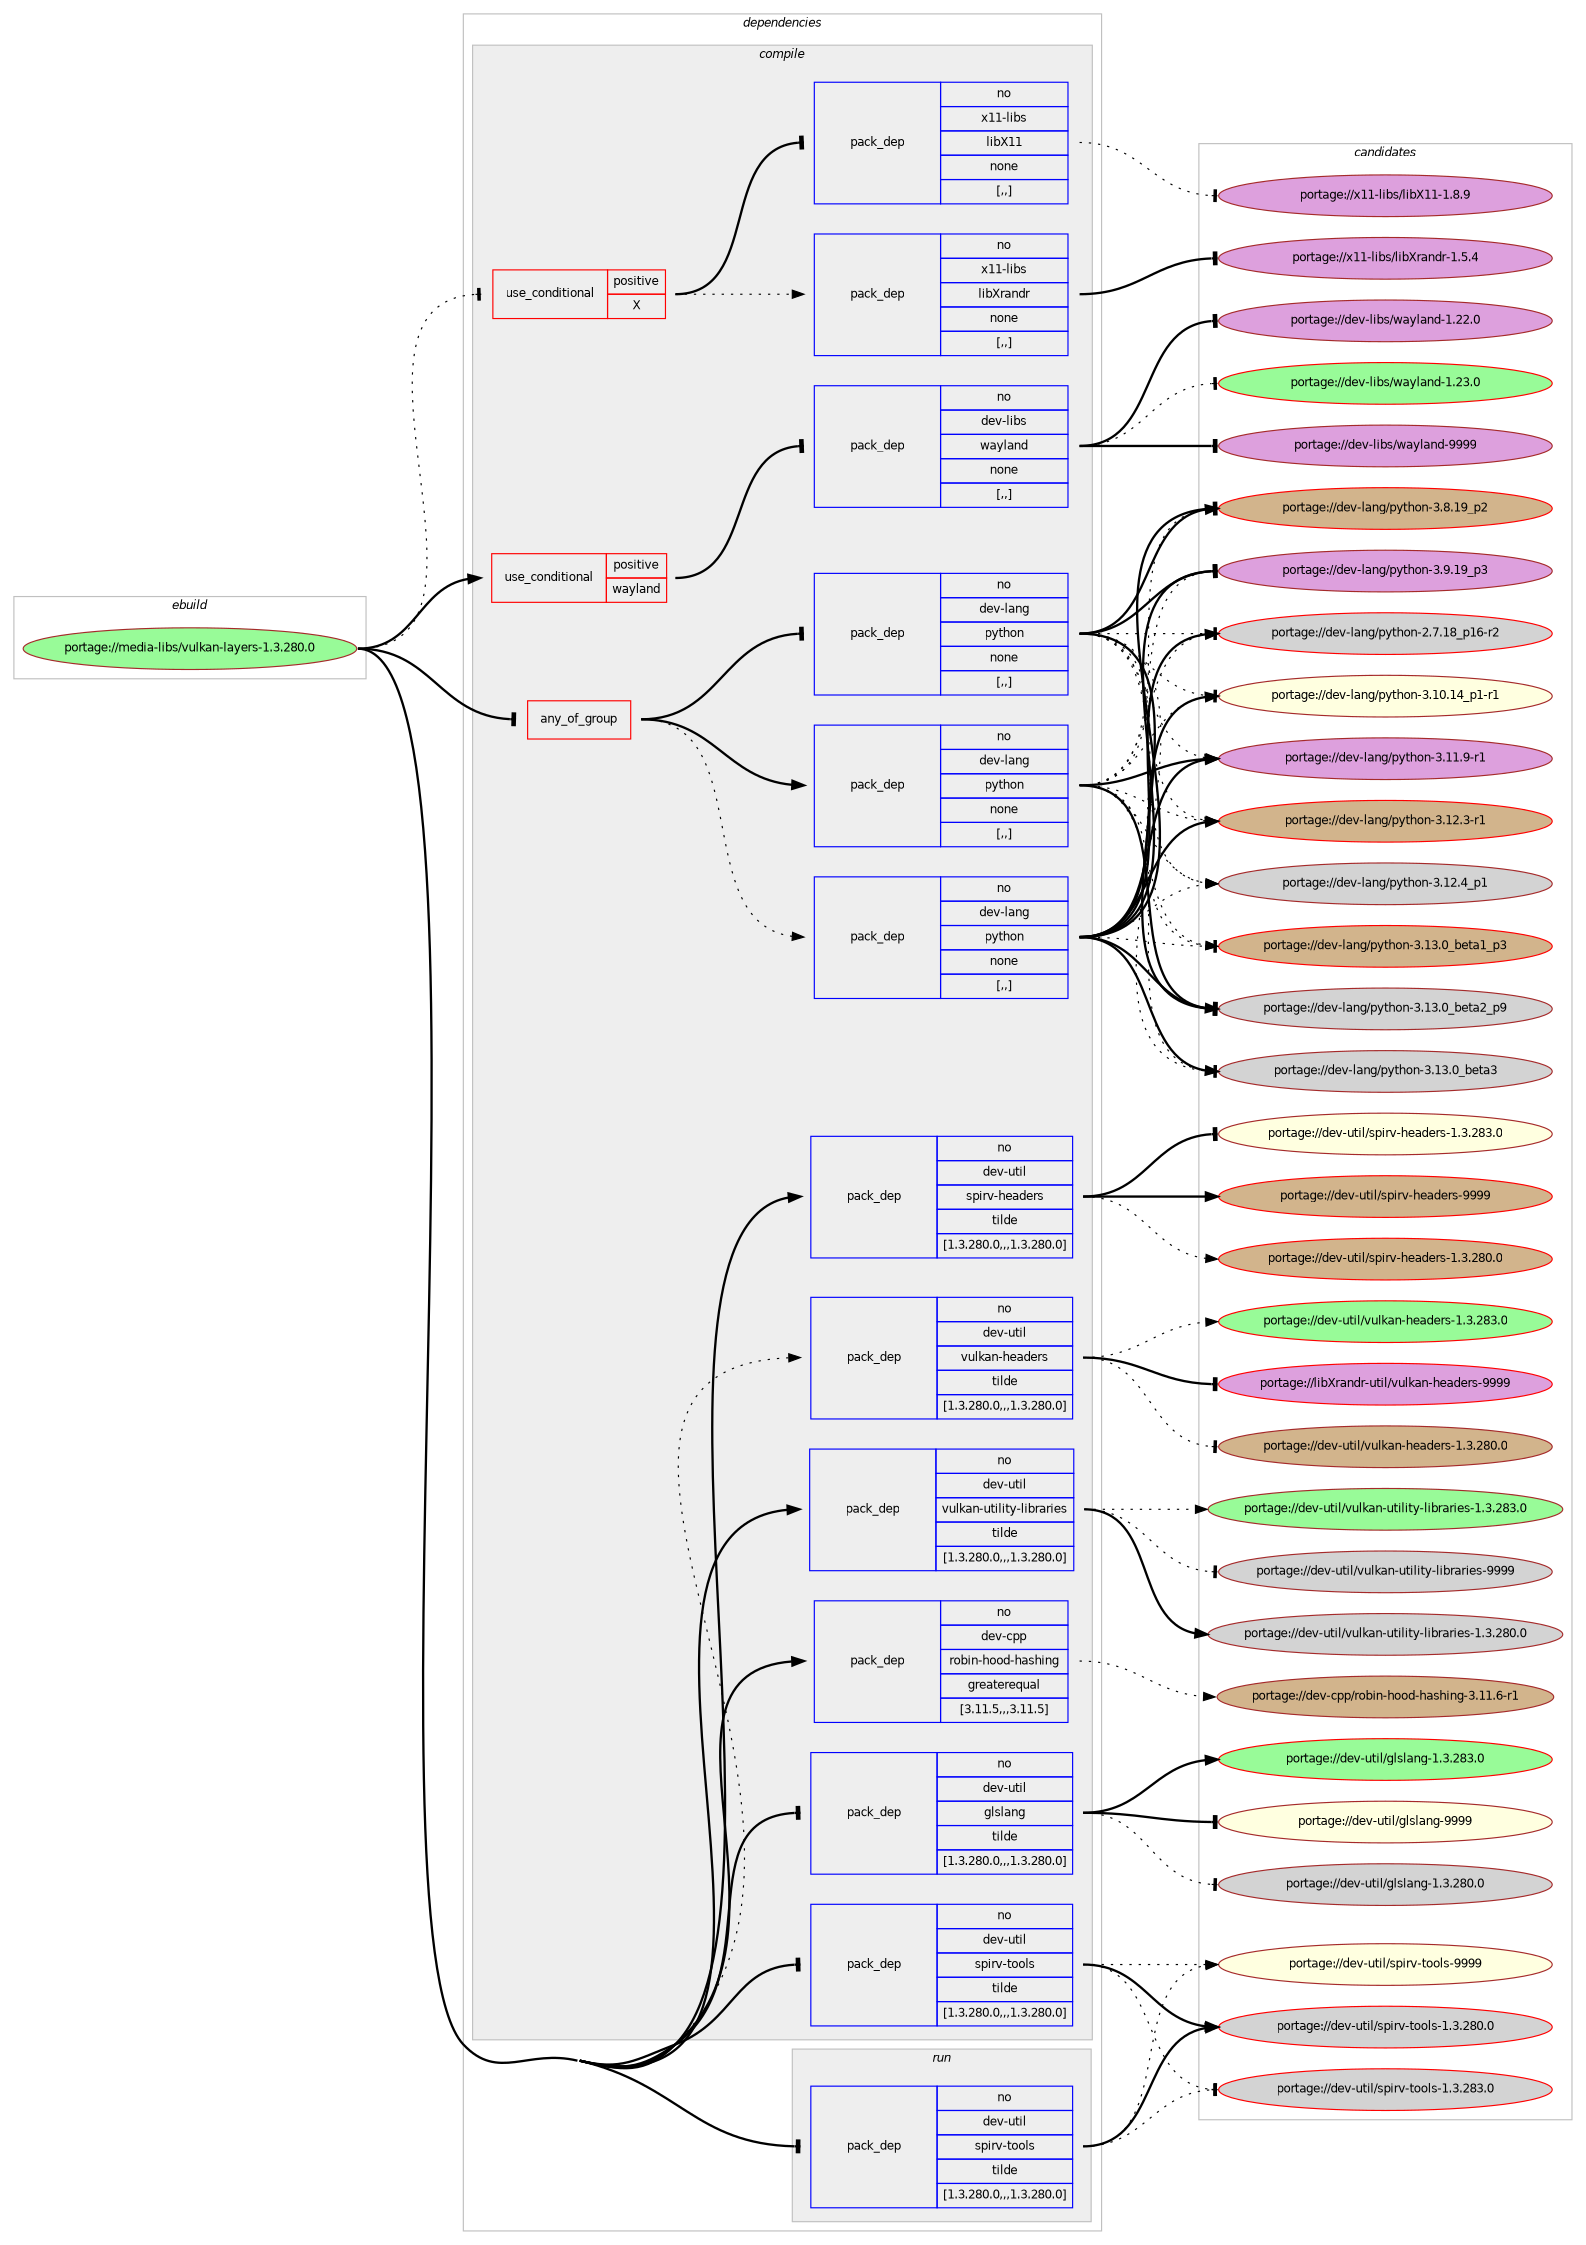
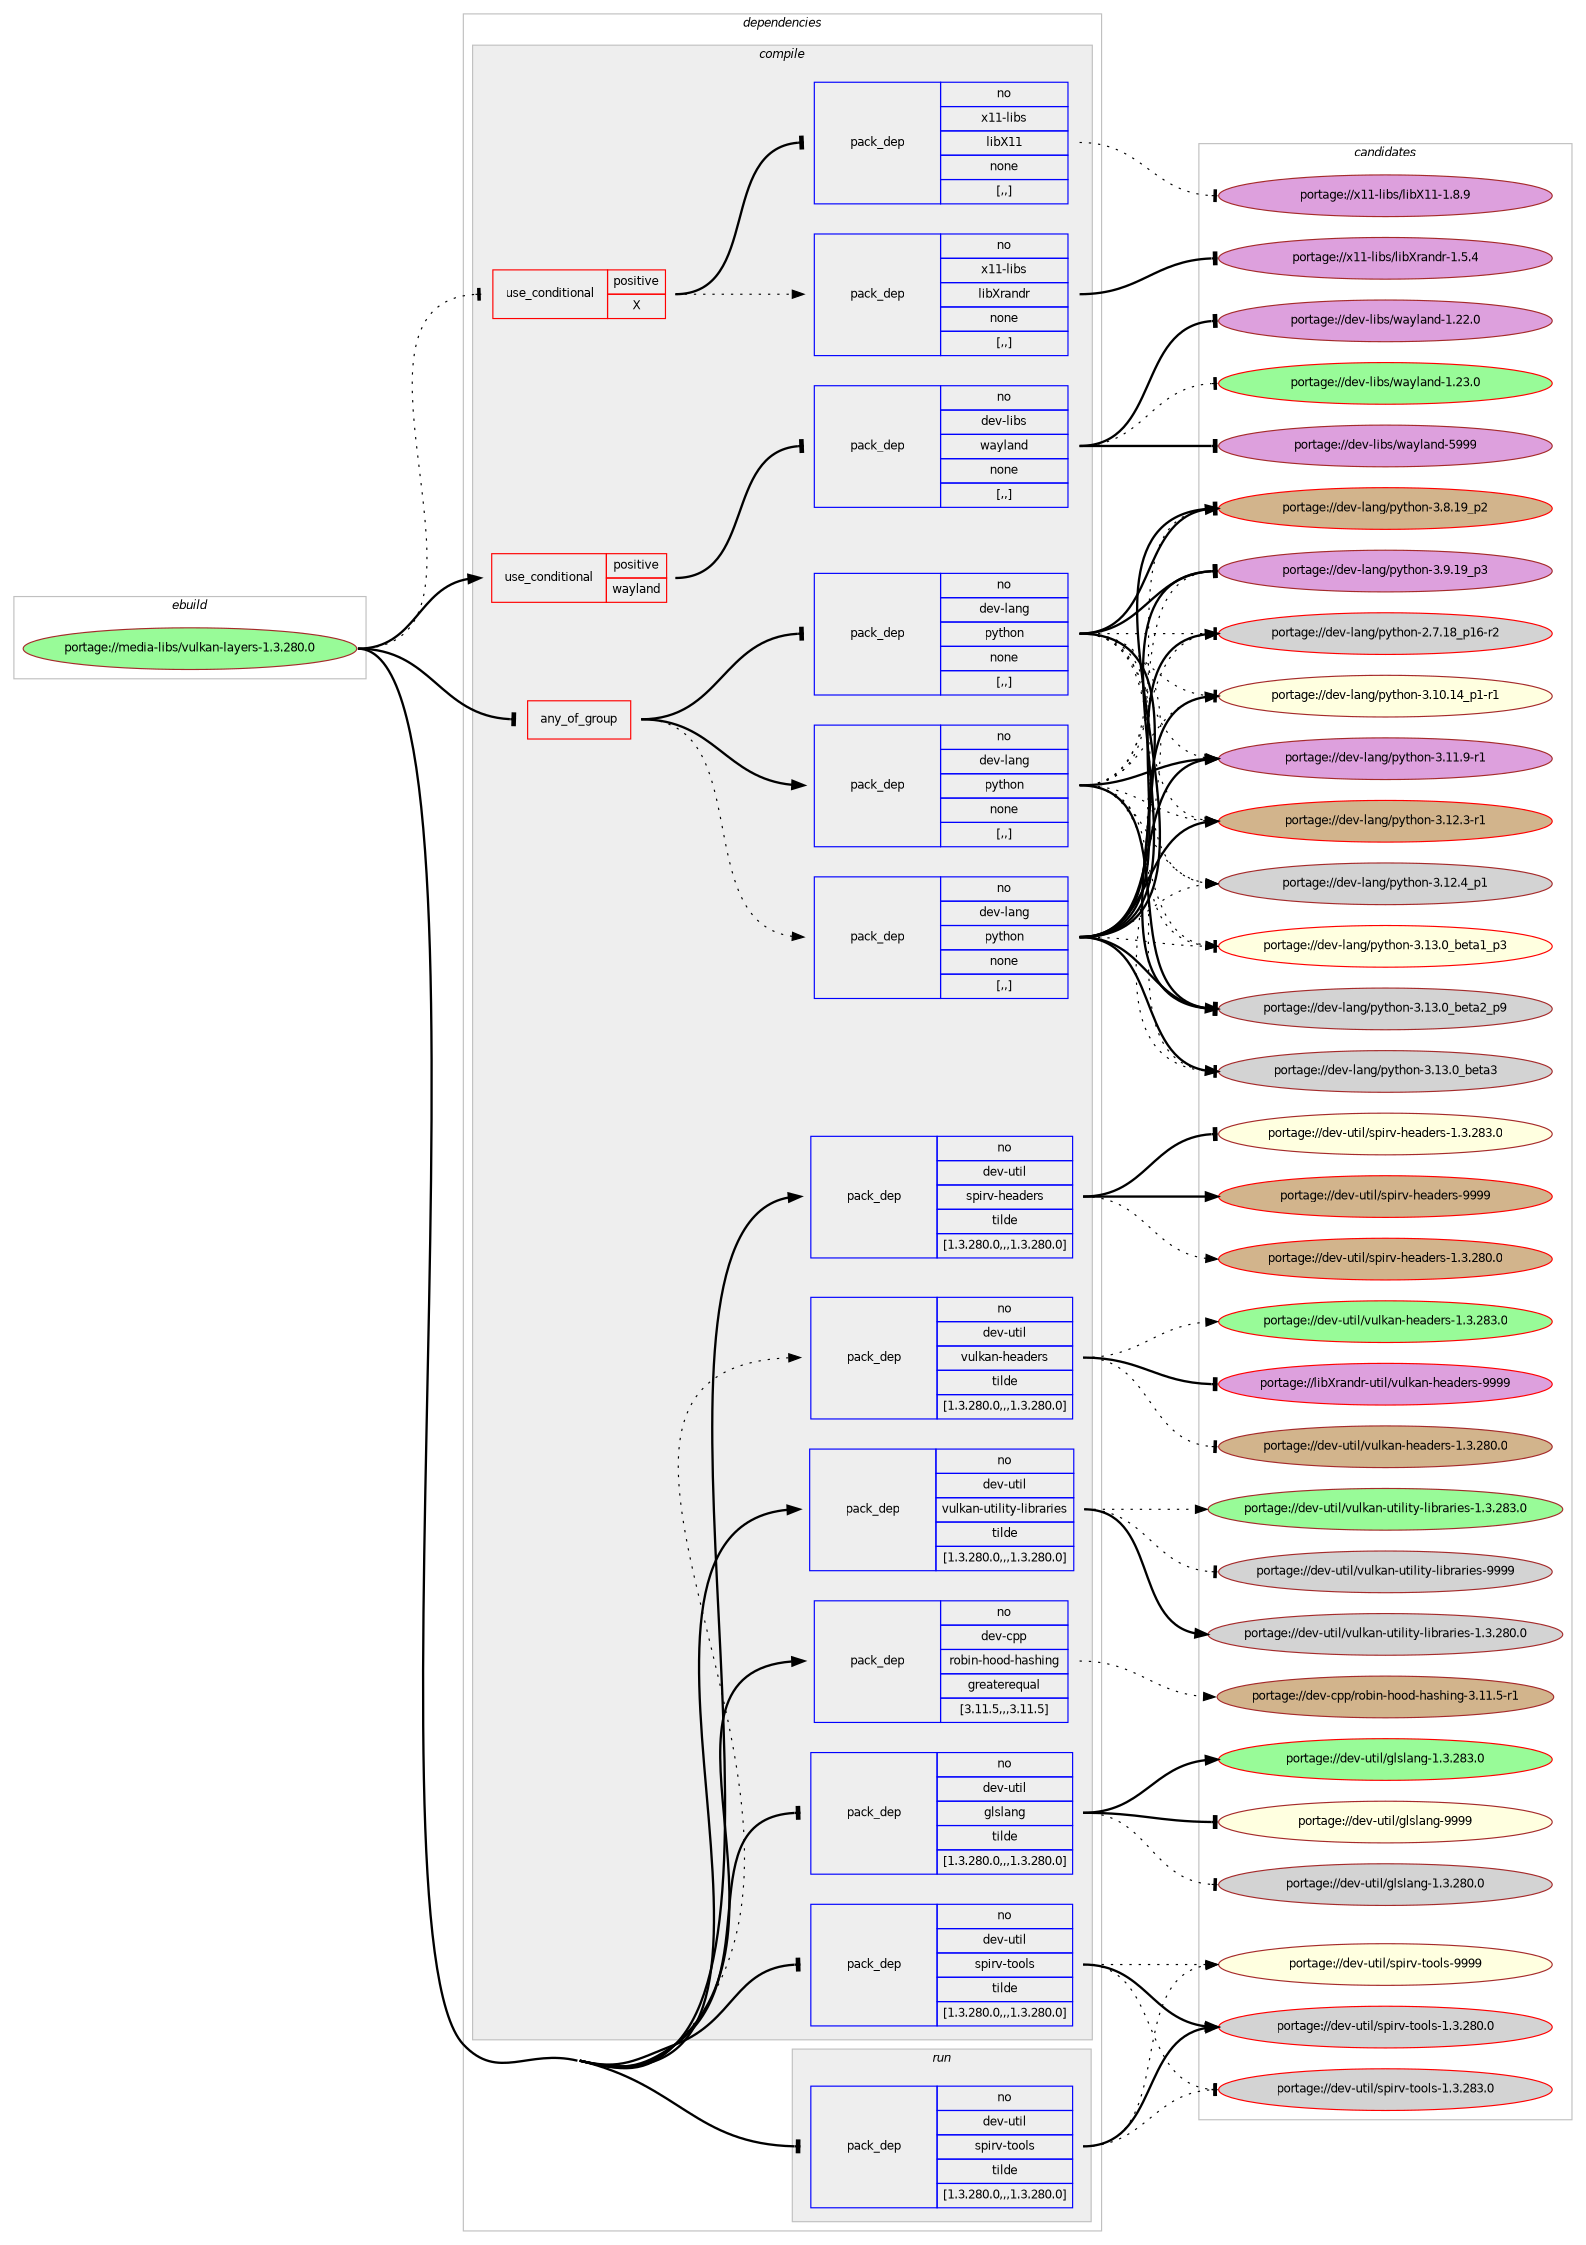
node "portage://dev-libs/wayland-9999": label "portage://dev-libs/wayland-9999" -> "portage://dev-libs/wayland-5999"
node "portage://dev-lang/python-3.13.0_beta1_p3": fillcolor tan -> lightyellow
node "portage://dev-cpp/robin-hood-hashing-3.11.6-r1": label "portage://dev-cpp/robin-hood-hashing-3.11.6-r1" -> "portage://dev-cpp/robin-hood-hashing-3.11.5-r1"
